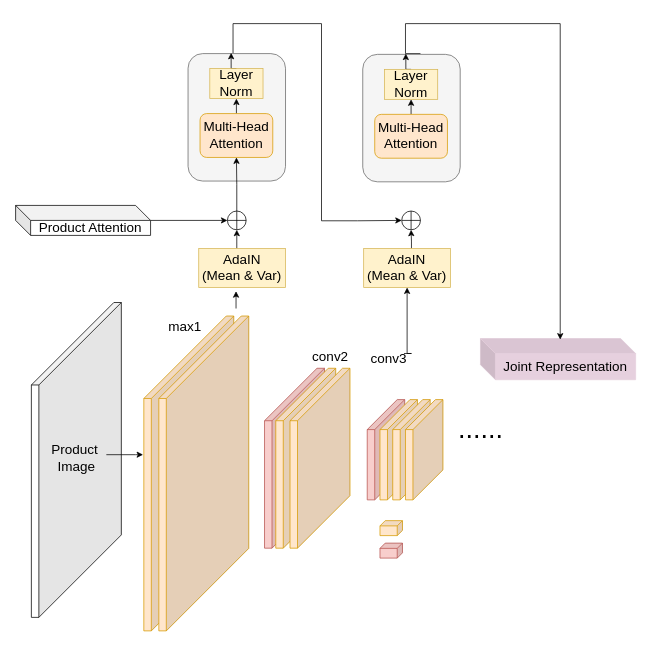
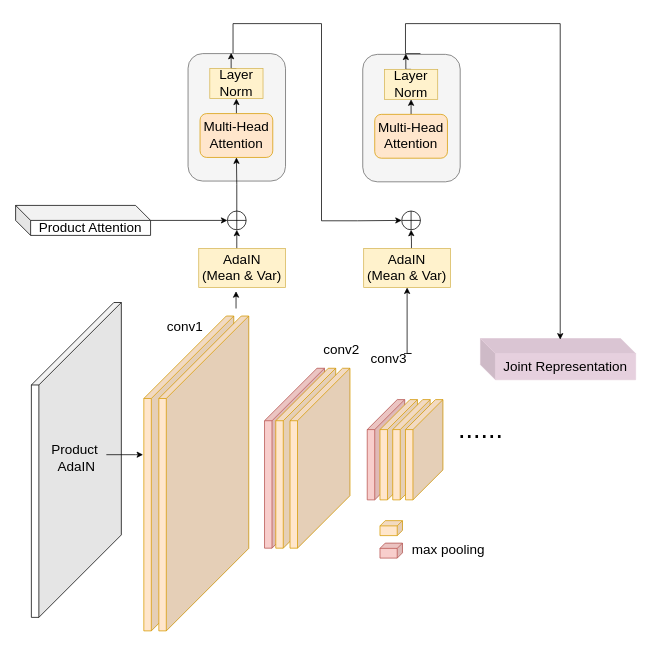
node "max1": label "max1" -> "conv1"
node "conv2": moved (330, 357) -> (342, 350)
node "Product Image": label "Product Image" -> "Product AdaIN"
node "max pooling": added
